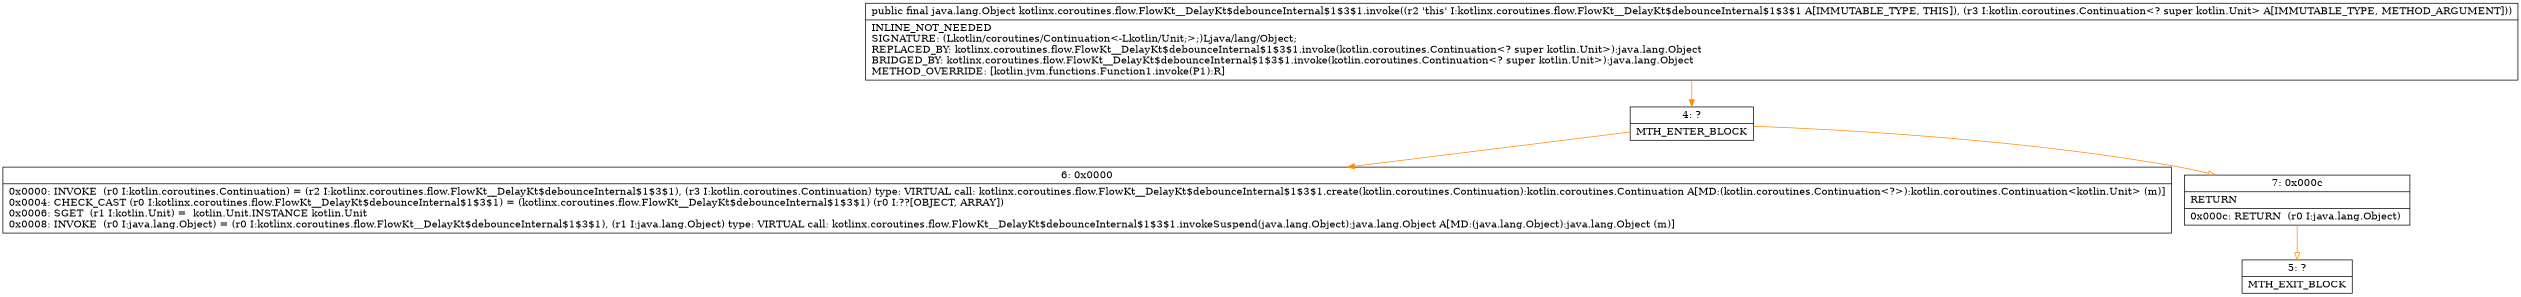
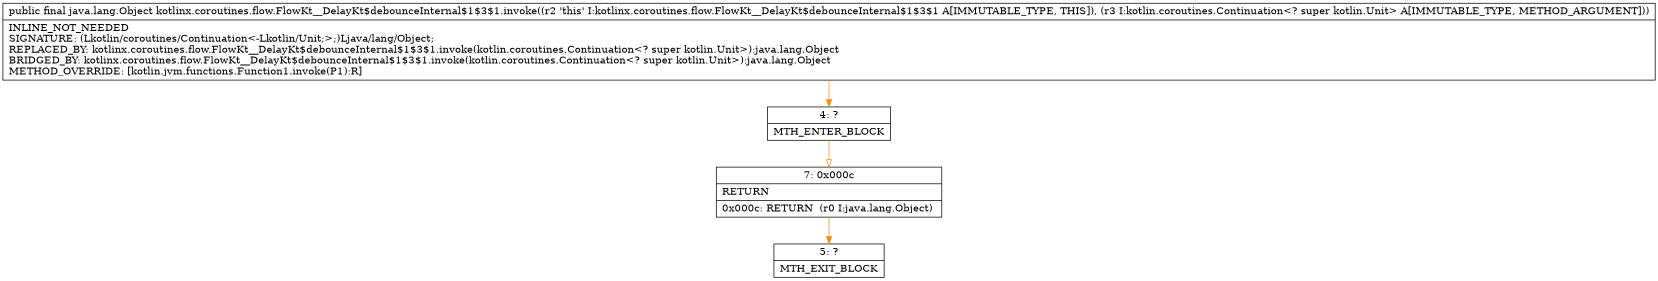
node "6: 0x0000": removed
edge "7: 0x000c" -> "5: ?": arrowhead onormal -> normal
